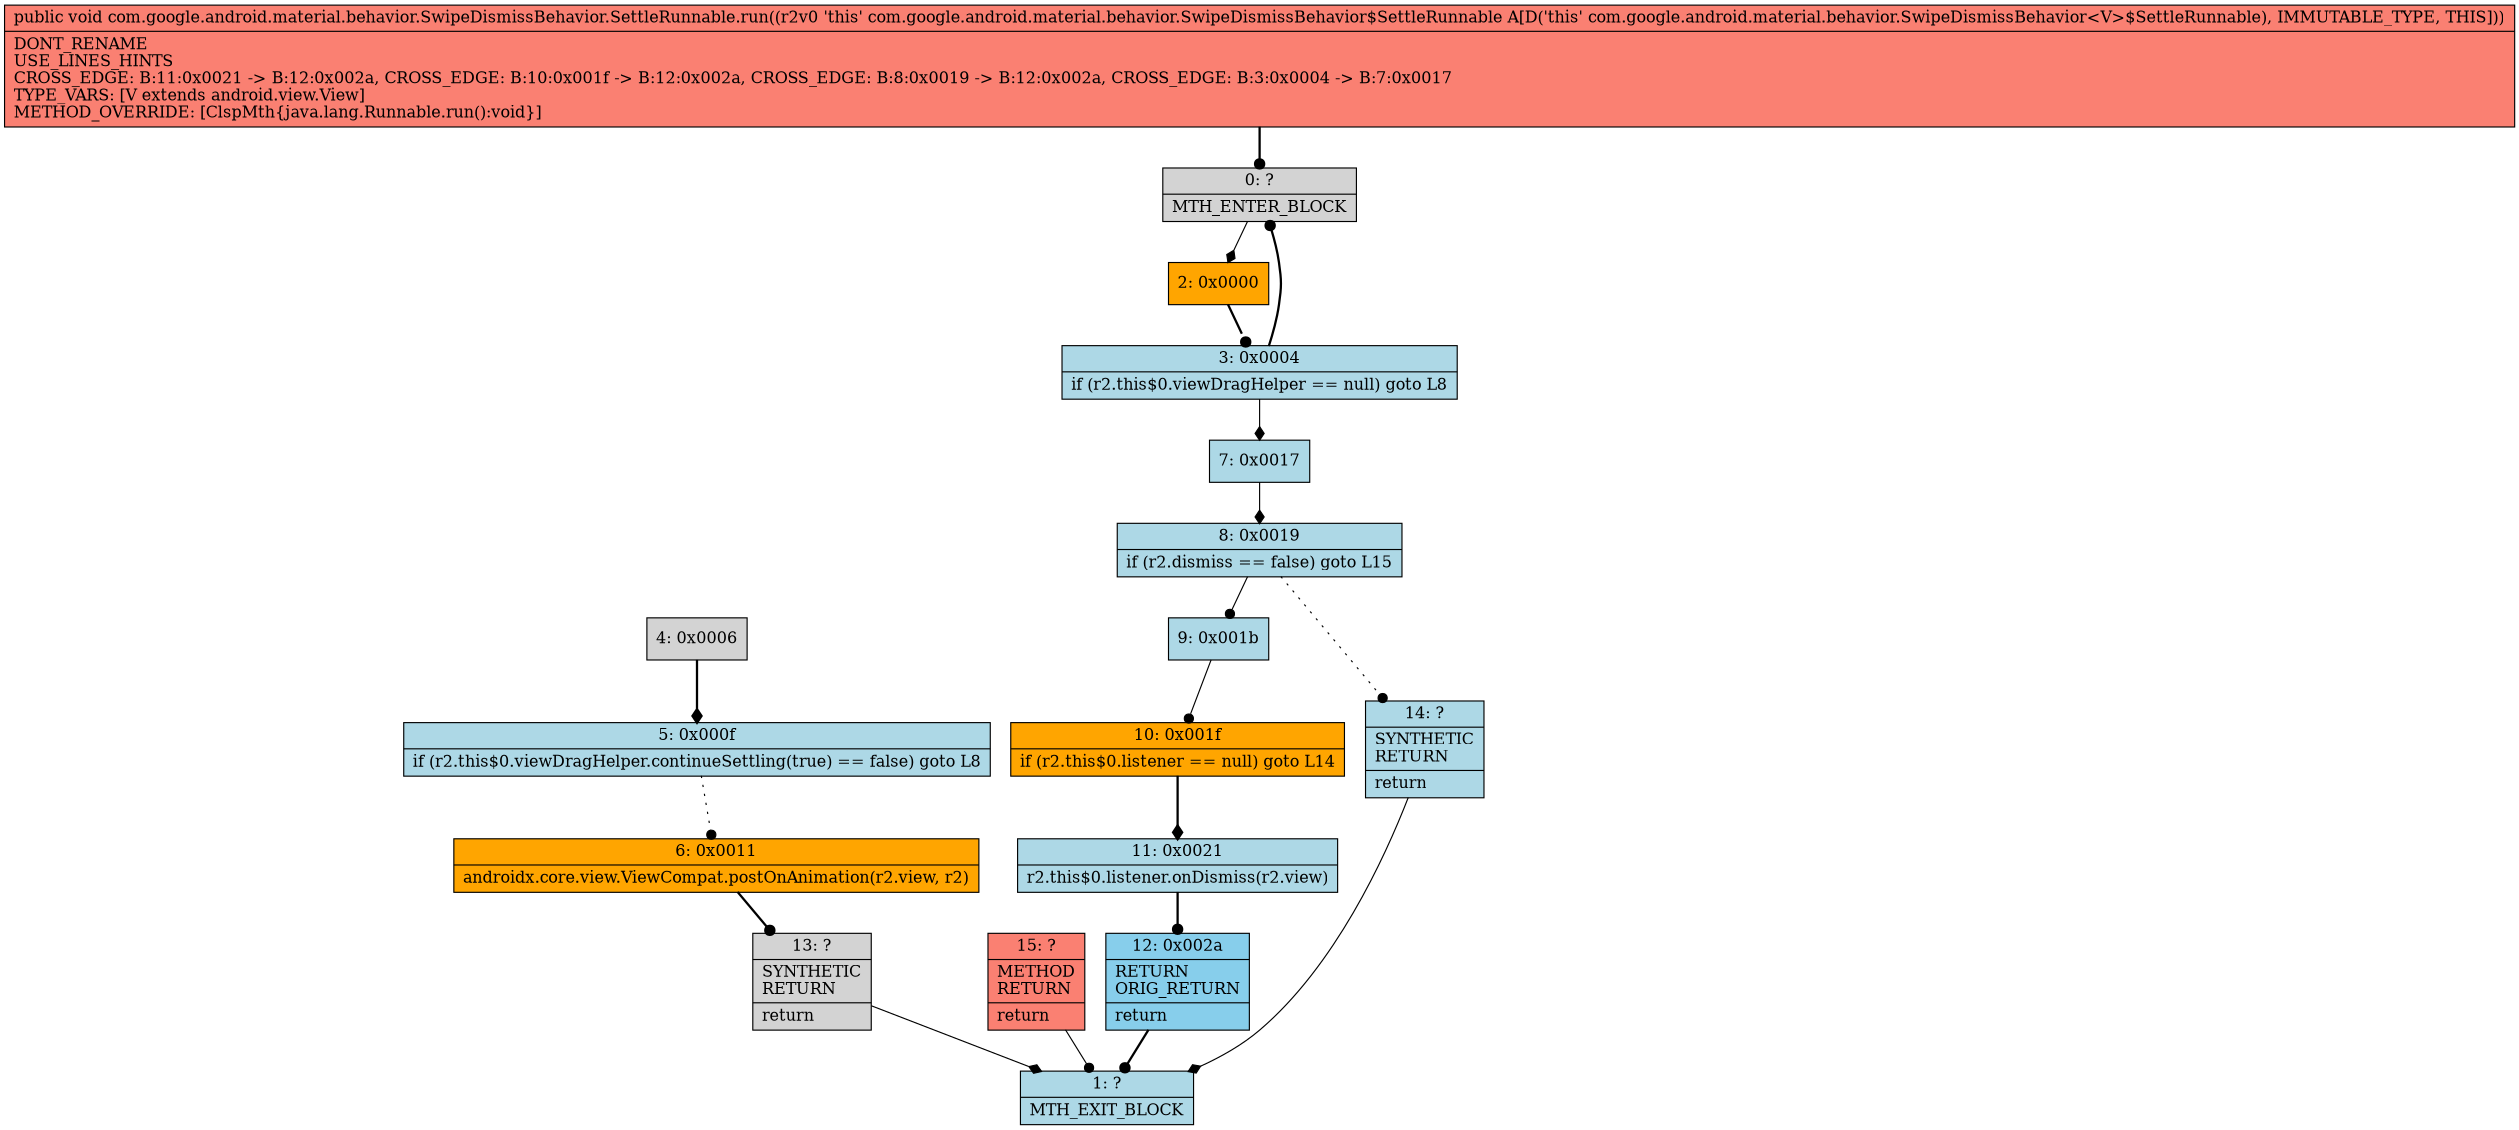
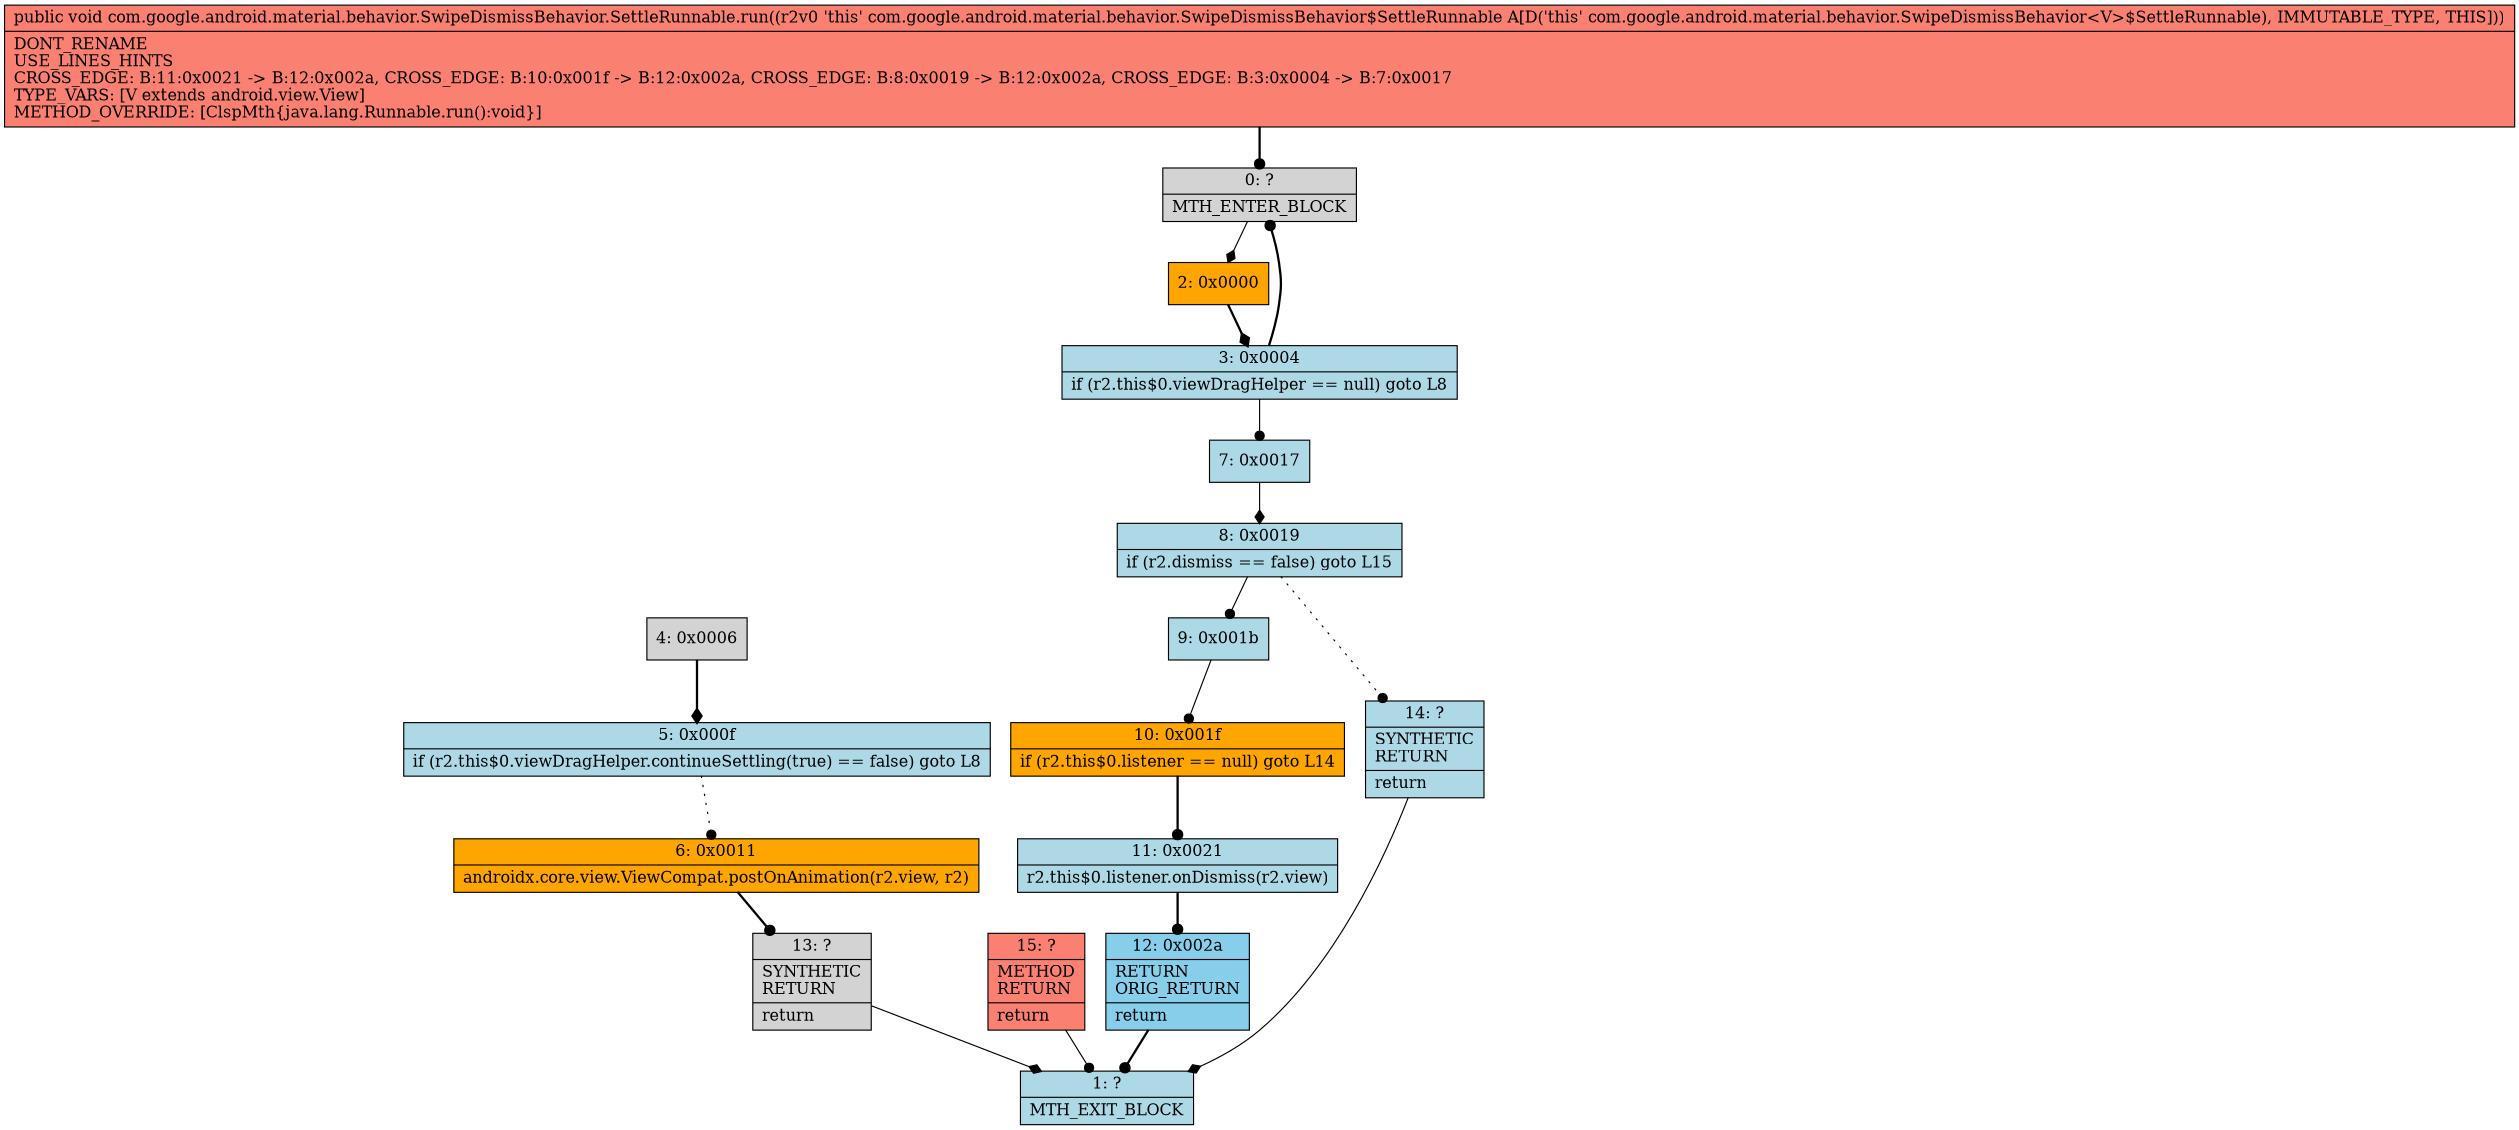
edge "2: 0x0000" -> "3: 0x0004": arrowhead dot -> diamond
edge "3: 0x0004" -> "7: 0x0017": arrowhead diamond -> dot
edge "10: 0x001f" -> "11: 0x0021": arrowhead diamond -> dot
